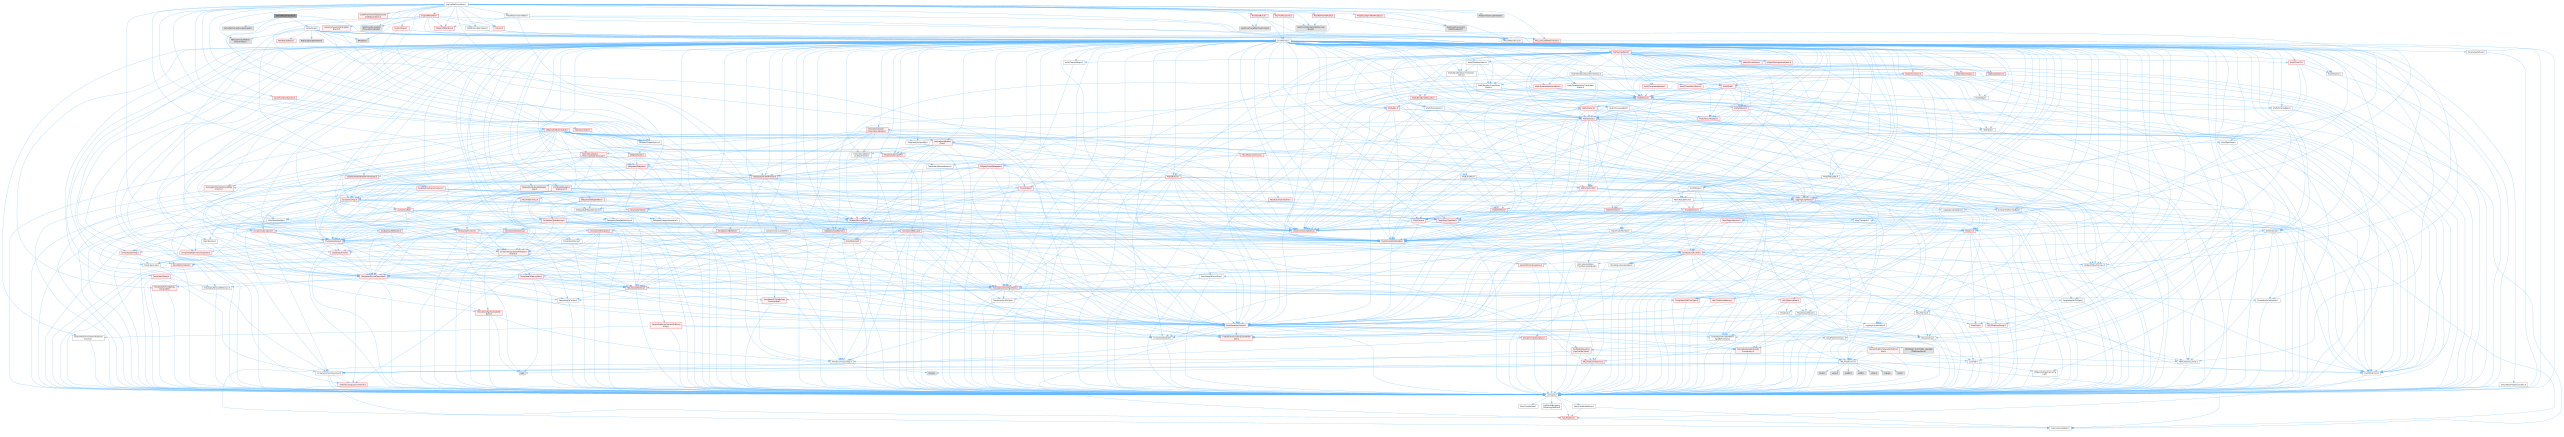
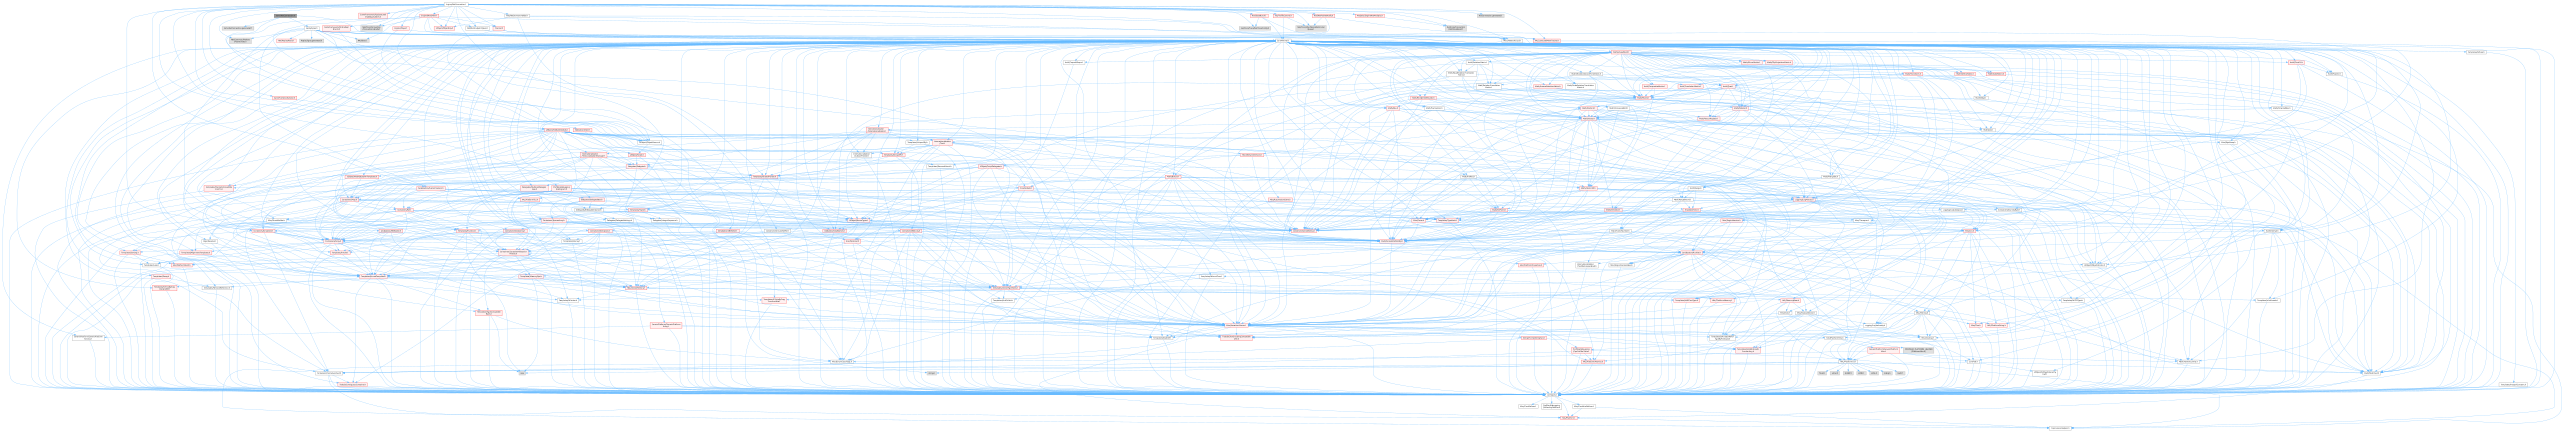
edge "Serialization/CustomVersion.h" -> "Containers/Map.h": now "Serialization/CustomVersion.h" -> "Containers/Set.h"
edge "Math/Range.h" -> "Serialization/Archive.h": now "Misc/Crc.h" -> "Serialization/Archive.h"
edge "Logging/LogMacros.h" -> "String/FormatStringSan.h": removed
